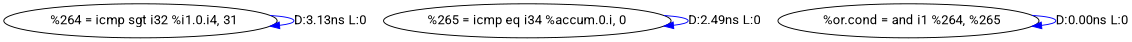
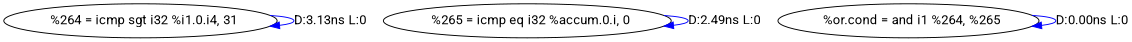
node "%265 = icmp eq i34 %accum.0.i, 0": label "%265 = icmp eq i34 %accum.0.i, 0" -> "%265 = icmp eq i32 %accum.0.i, 0"
